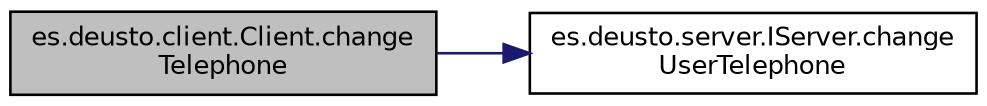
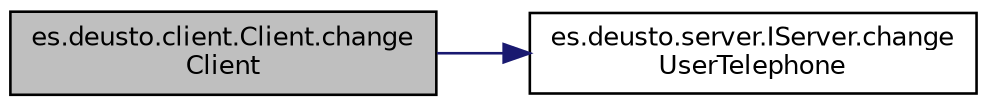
node "es.deusto.client.Client.change Telephone": label "es.deusto.client.Client.change Telephone" -> "es.deusto.client.Client.change Client"
